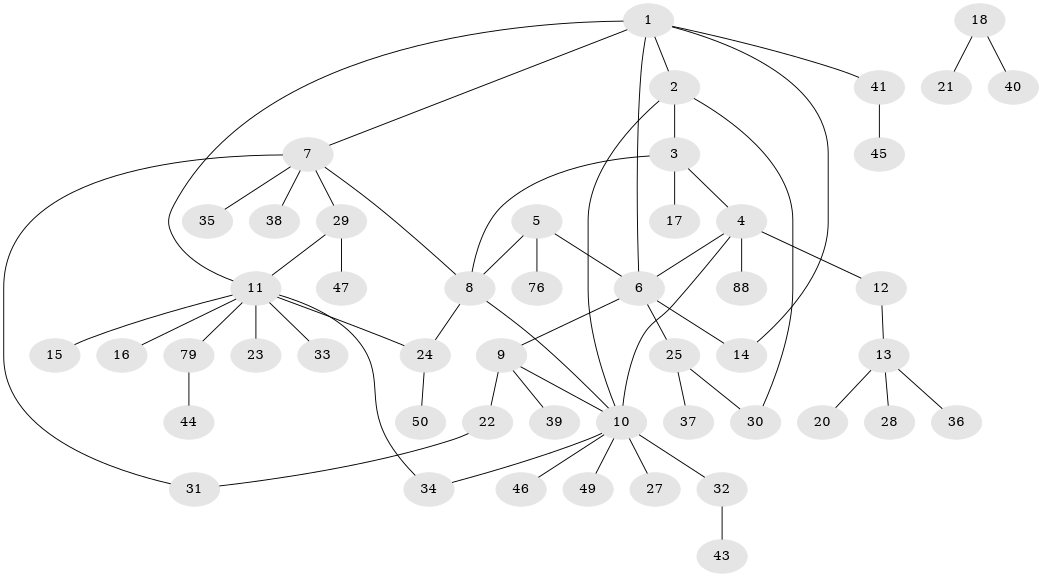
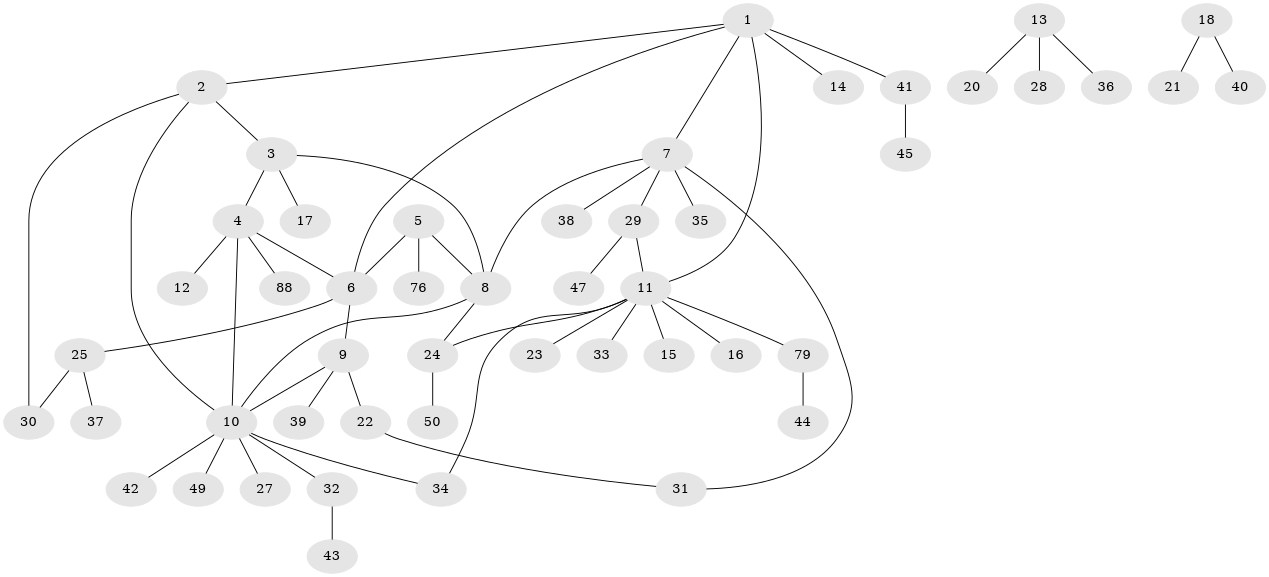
edge "6" -- "14": removed
edge "12" -- "13": removed
node "46": label "46" -> "42"
